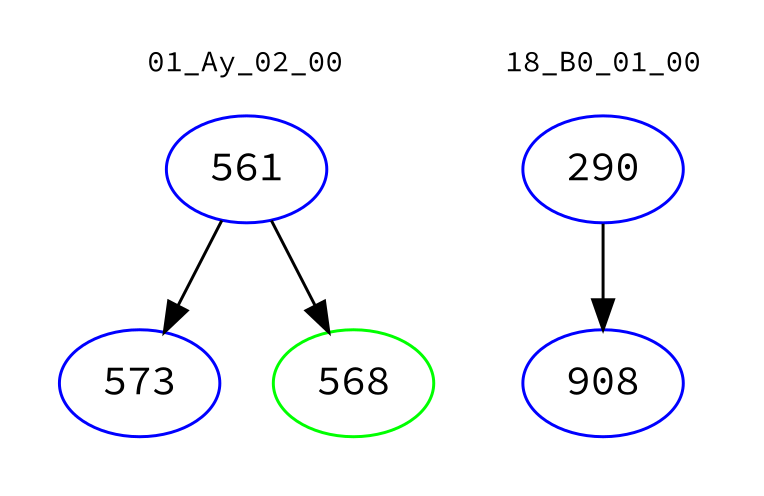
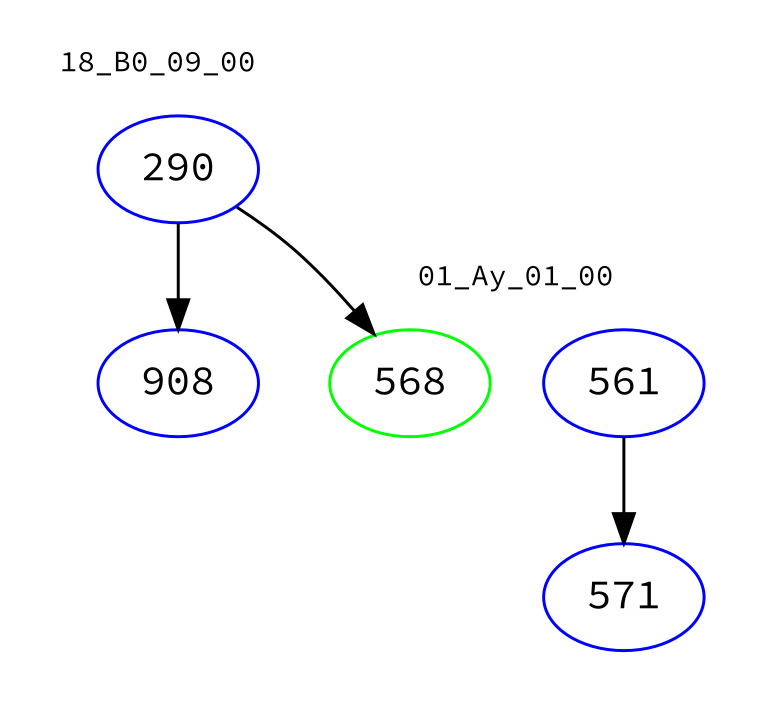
cluster "01_Ay_02_00": label "01_Ay_02_00" -> "01_Ay_01_00"
cluster "18_B0_01_00": label "18_B0_01_00" -> "18_B0_09_00"
edge "561" -> "568": now "290" -> "568"
node "573": label "573" -> "571"
